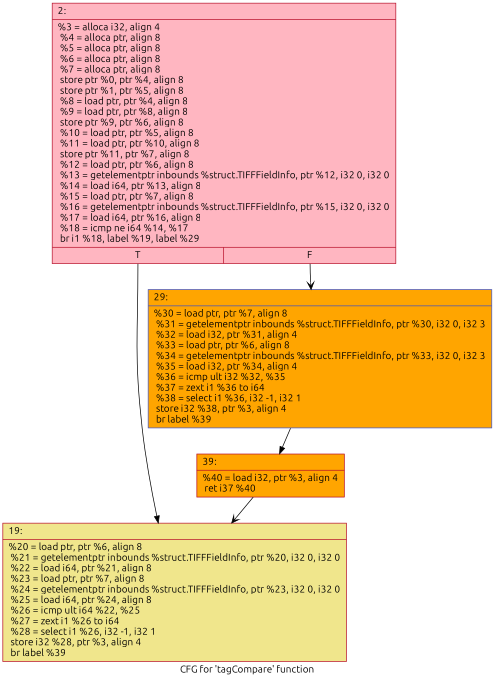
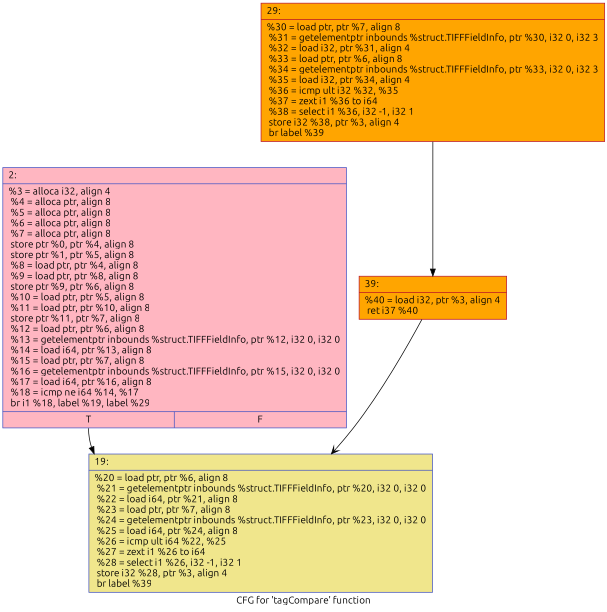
node "2:": color #b70d28ff -> #3d50c3ff
edge "2:" -> "29:": removed
node "29:": color #3d50c3ff -> #b70d28ff
node "19:": color #b70d28ff -> #3d50c3ff
